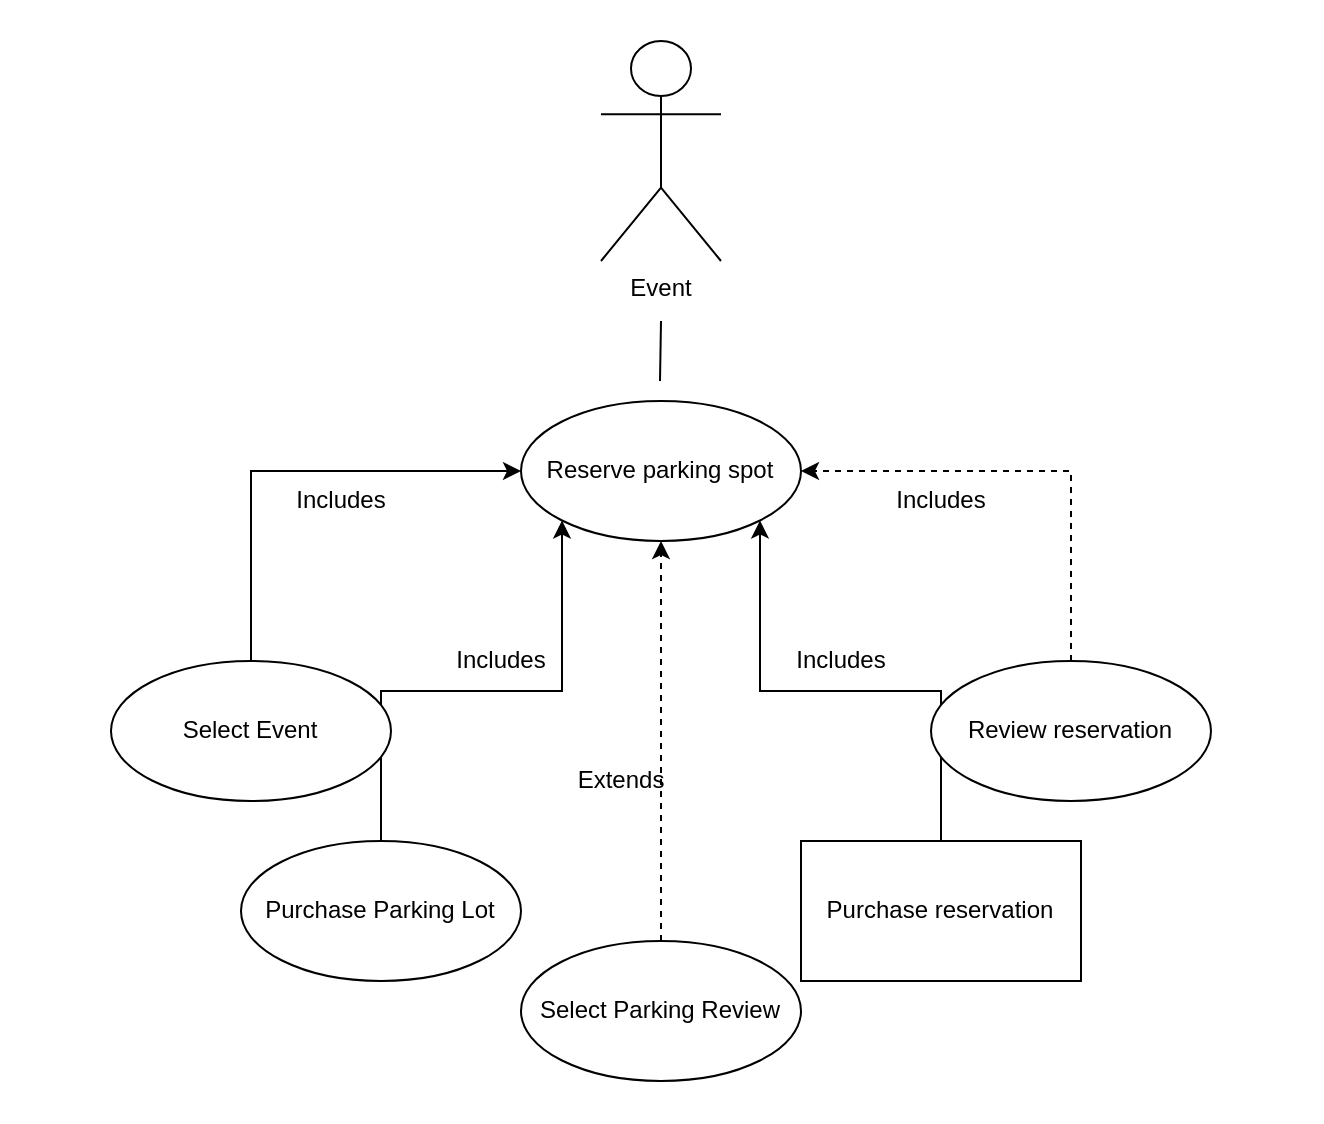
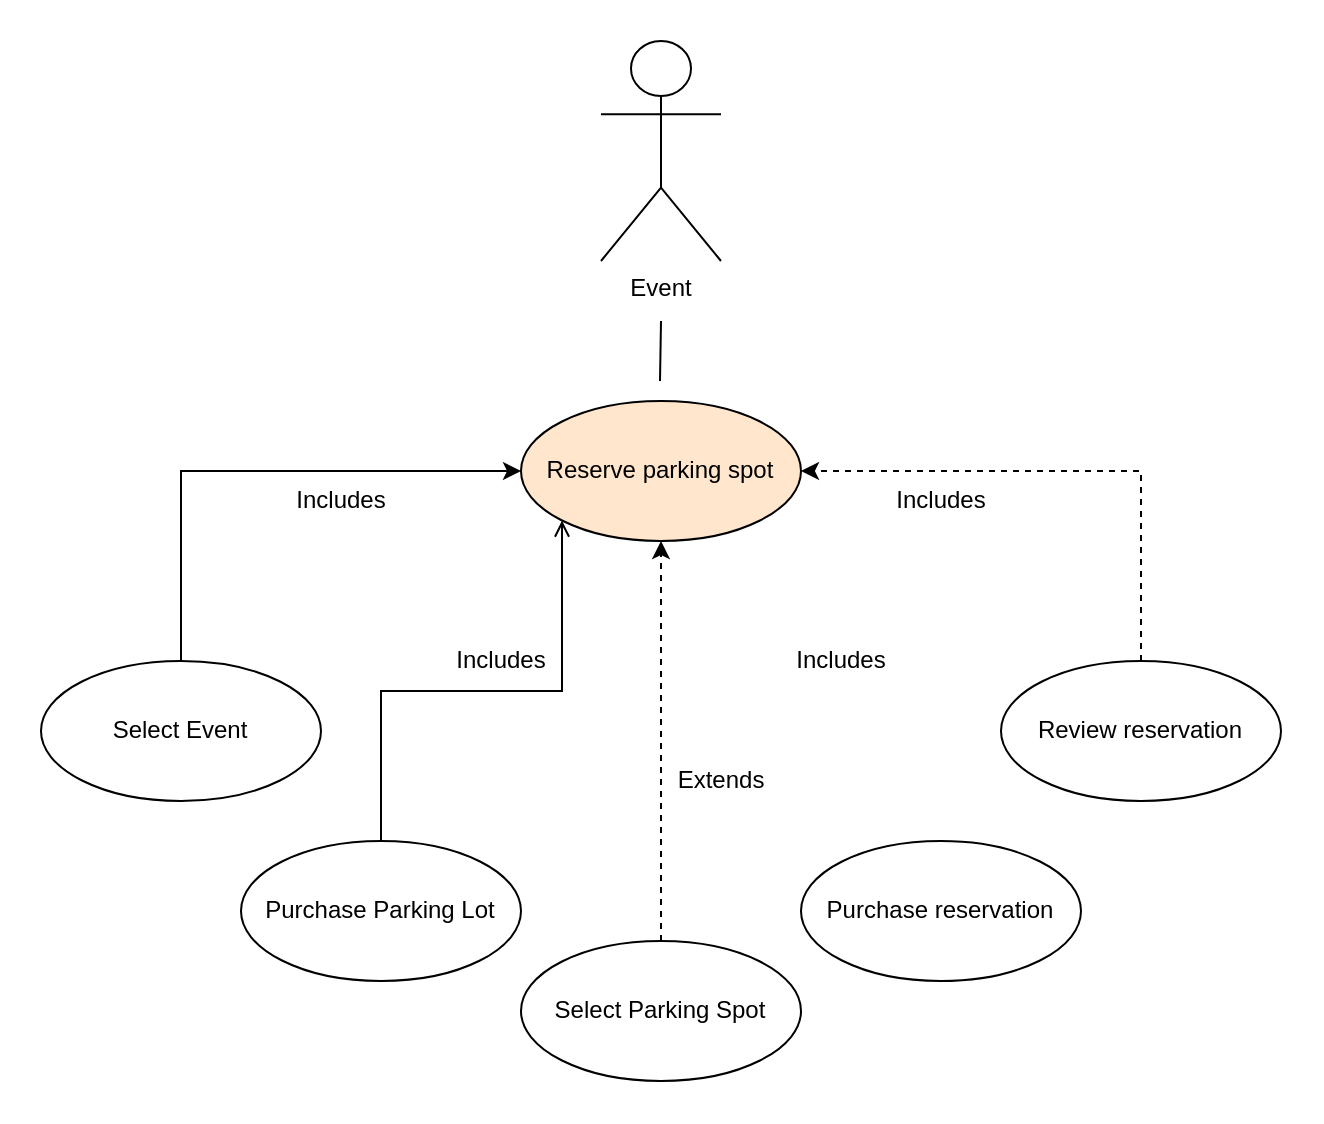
node "Reserve parking spot": fillcolor #ffffff -> #ffe6cc
edge "Purchase Parking Lot" -> "Reserve parking spot": arrowhead classic -> open
edge "Purchase reservation" -> "Reserve parking spot": removed
node "Select Event": moved (251, 731) -> (181, 731)
node "Review reservation": moved (1071, 731) -> (1141, 731)
node "Extends": moved (621, 781) -> (721, 781)
node "Purchase reservation": shape rectangle -> ellipse
node "Select Parking Review": label "Select Parking Review" -> "Select Parking Spot"
